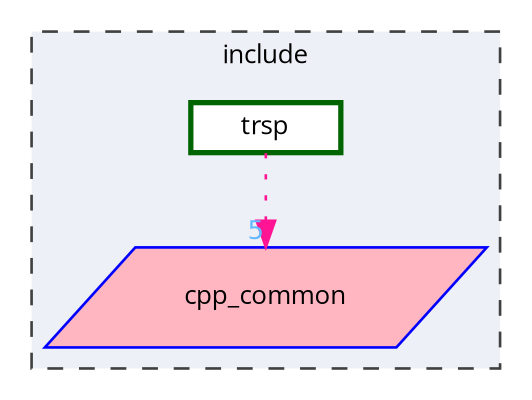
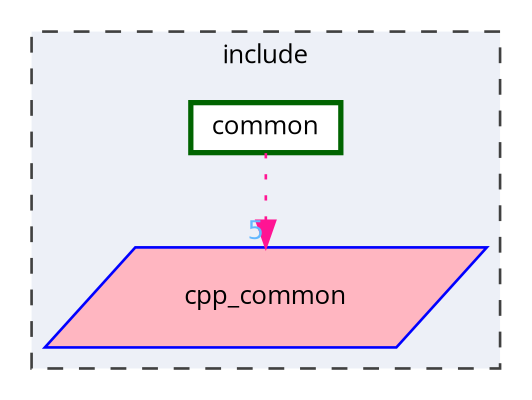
node "trsp": label "trsp" -> "common"
